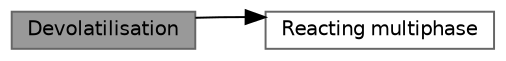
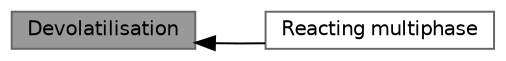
edge "Devolatilisation" -> "Reacting multiphase": reversed
